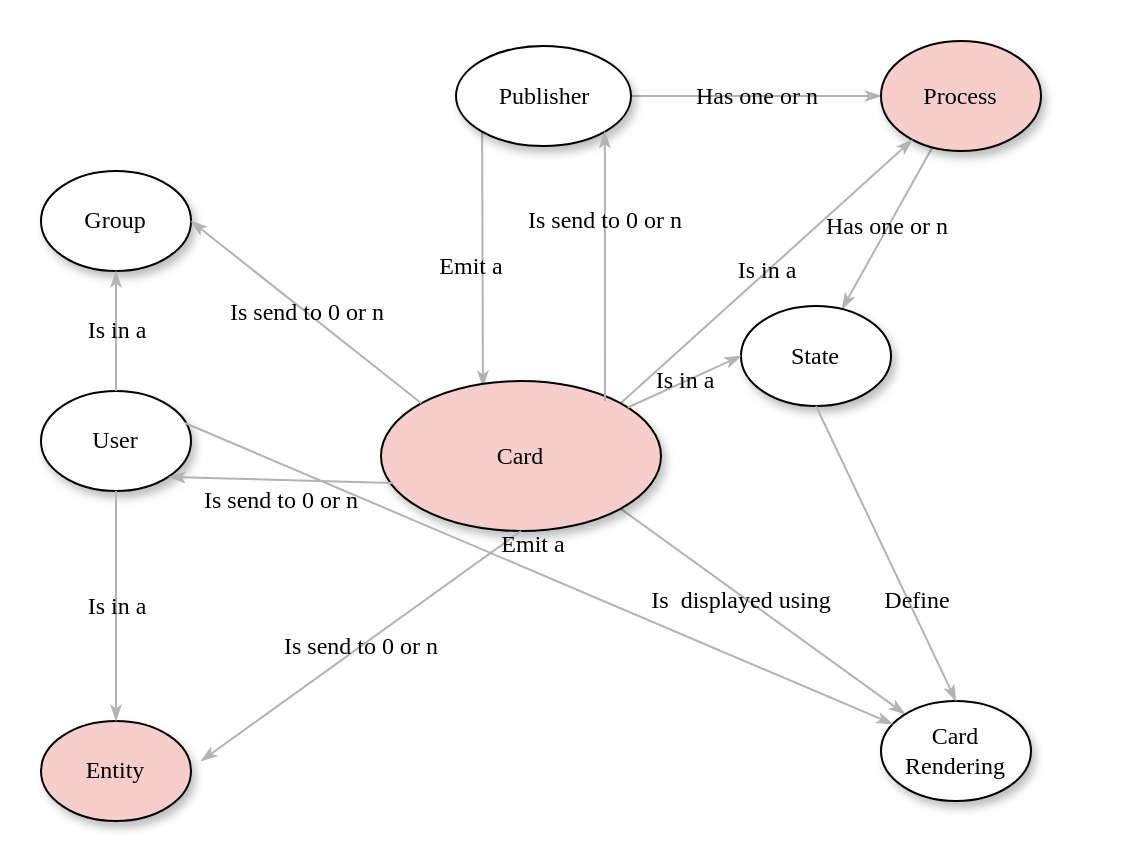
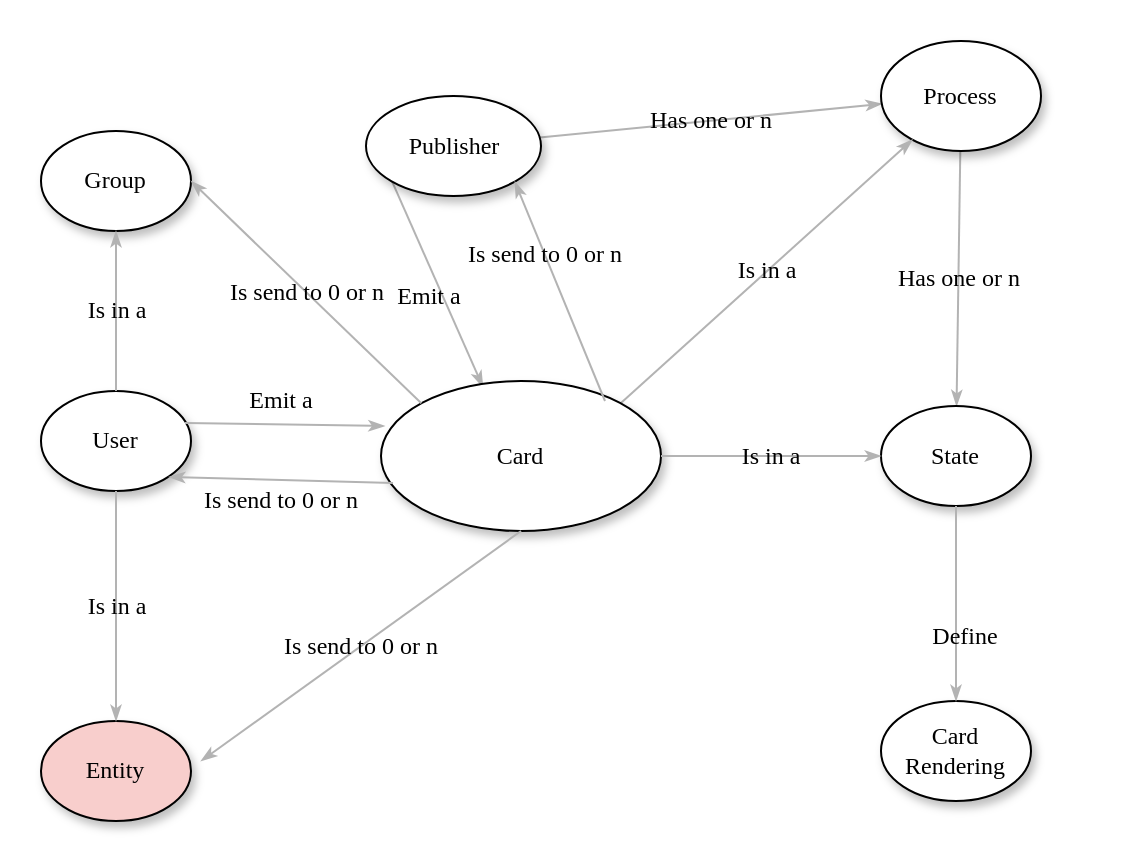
node "Publisher": moved (544, 96) -> (454, 146)
node "Process": fillcolor #f8cecc -> #ffffff
node "Group": moved (116, 221) -> (116, 181)
node "State": moved (816, 356) -> (956, 456)
edge "User" -> "Card Rendering": now "User" -> "Card"
node "Card": fillcolor #f8cecc -> #ffffff
edge "Card" -> "Card Rendering": removed, label "Is displayed using"
